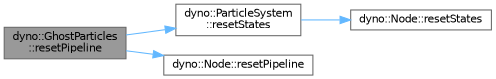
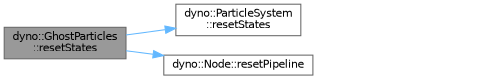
node "dyno::Node::resetStates": removed
node "dyno::GhostParticles ::resetPipeline": label "dyno::GhostParticles ::resetPipeline" -> "dyno::GhostParticles ::resetStates"
